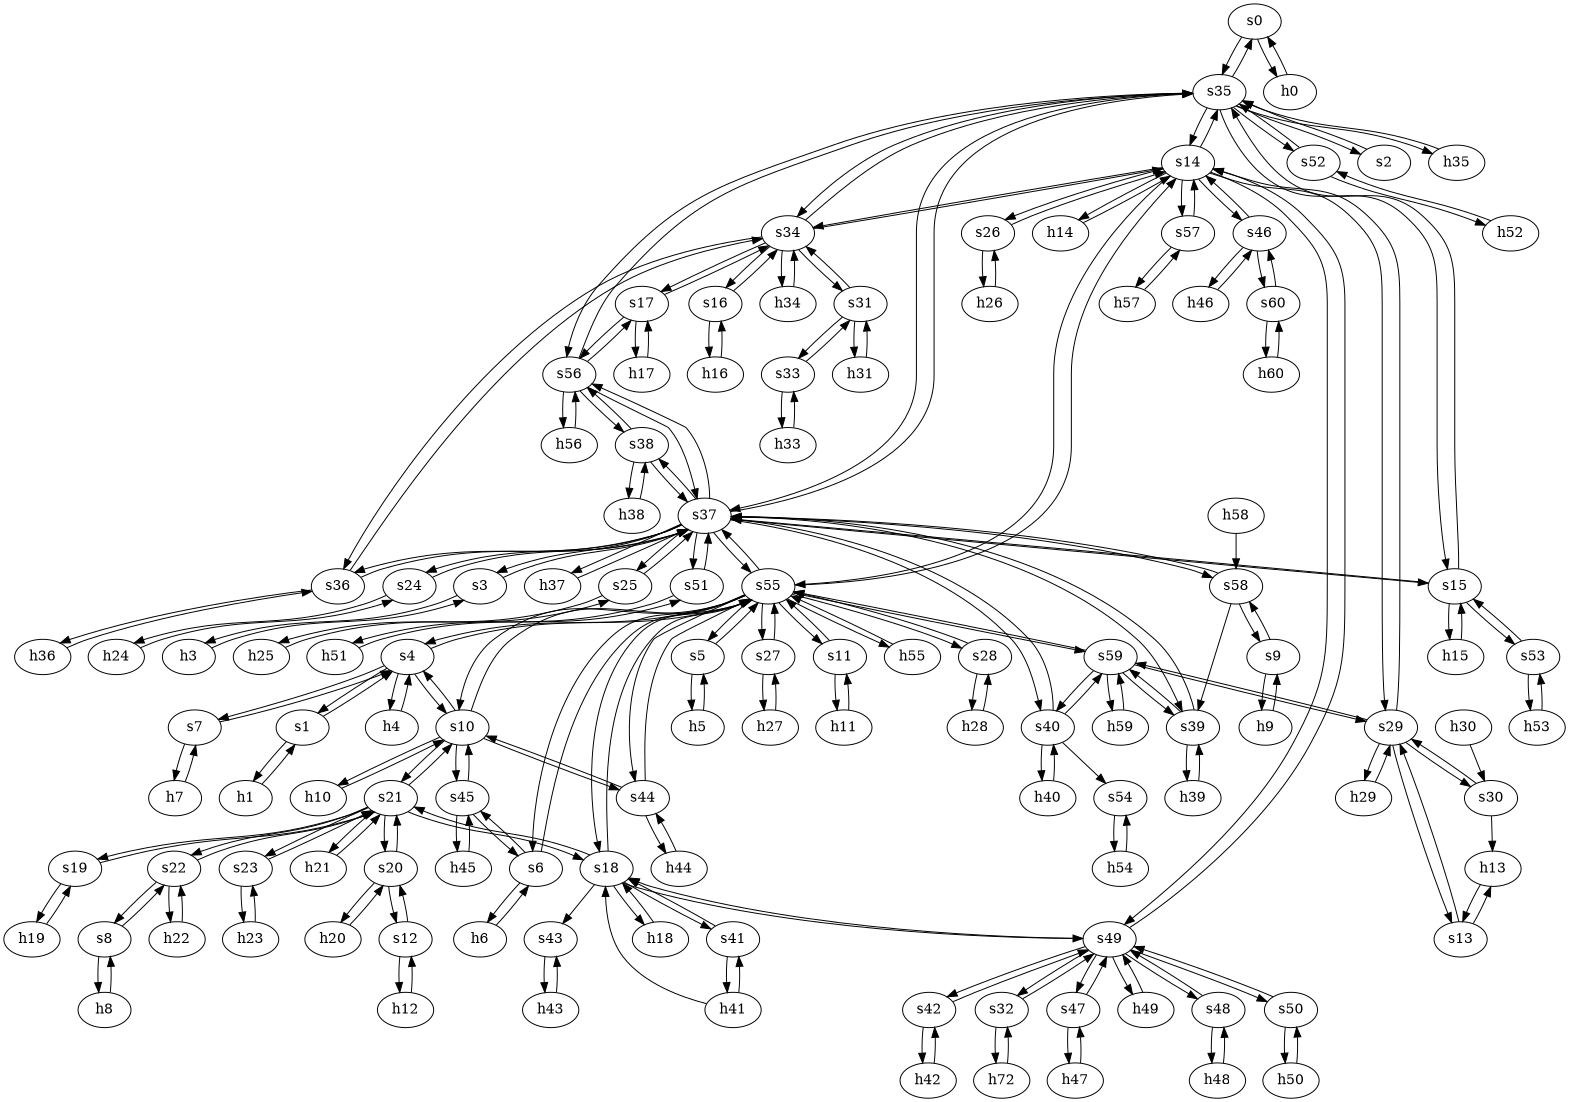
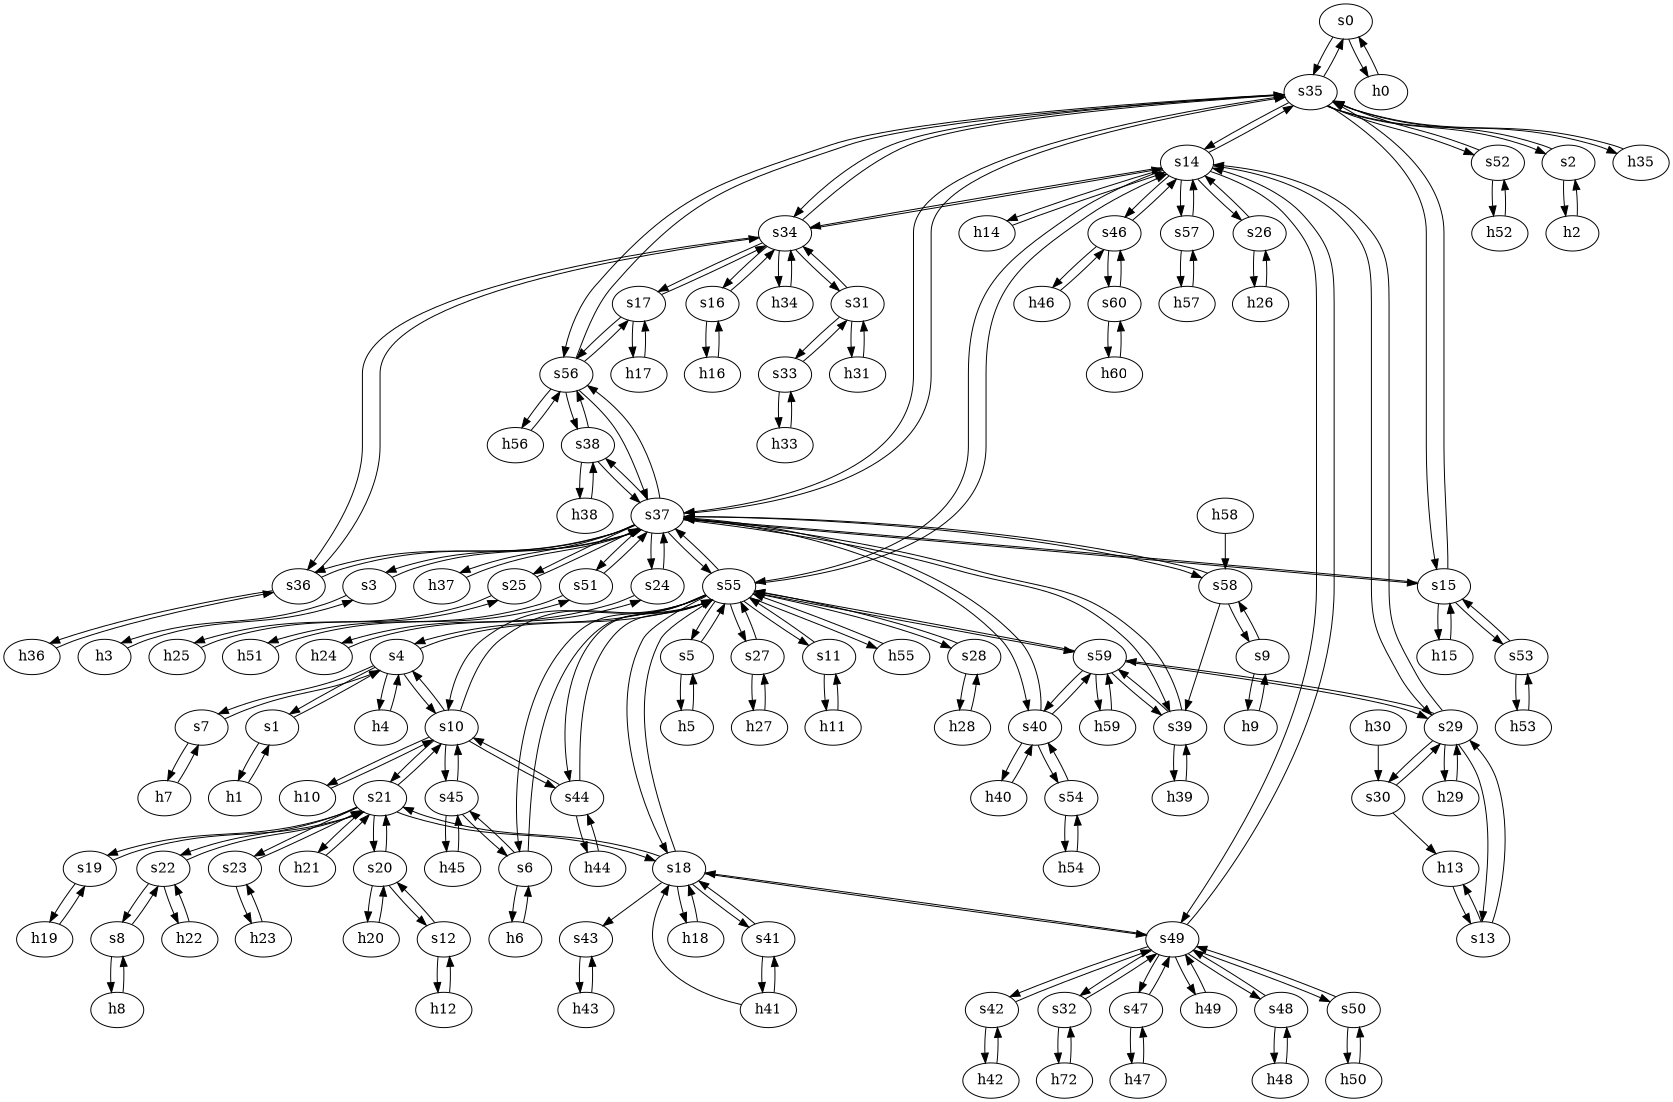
node "h2": added
edge "s54" -> "s40": added
